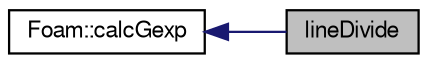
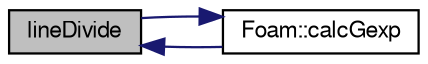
edge "Foam::calcGexp" -> "lineDivide": added
